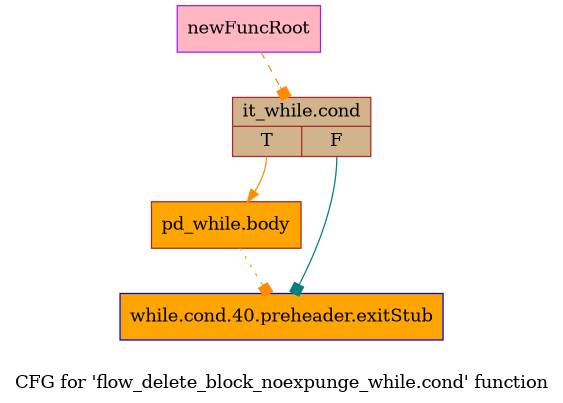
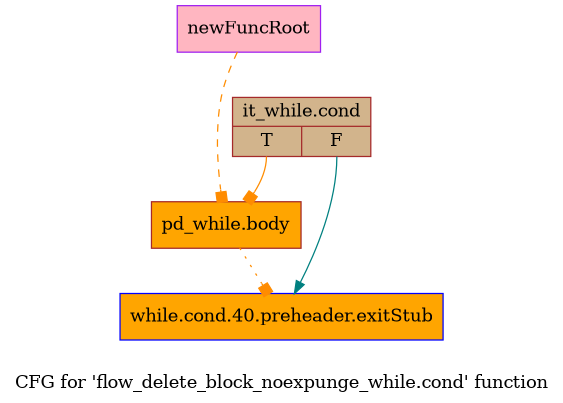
edge "newFuncRoot" -> "it_while.cond": now "newFuncRoot" -> "pd_while.body"
edge "it_while.cond" -> "pd_while.body": arrowhead normal -> box
edge "it_while.cond" -> "while.cond.40.preheader.exitStub": arrowhead box -> normal
